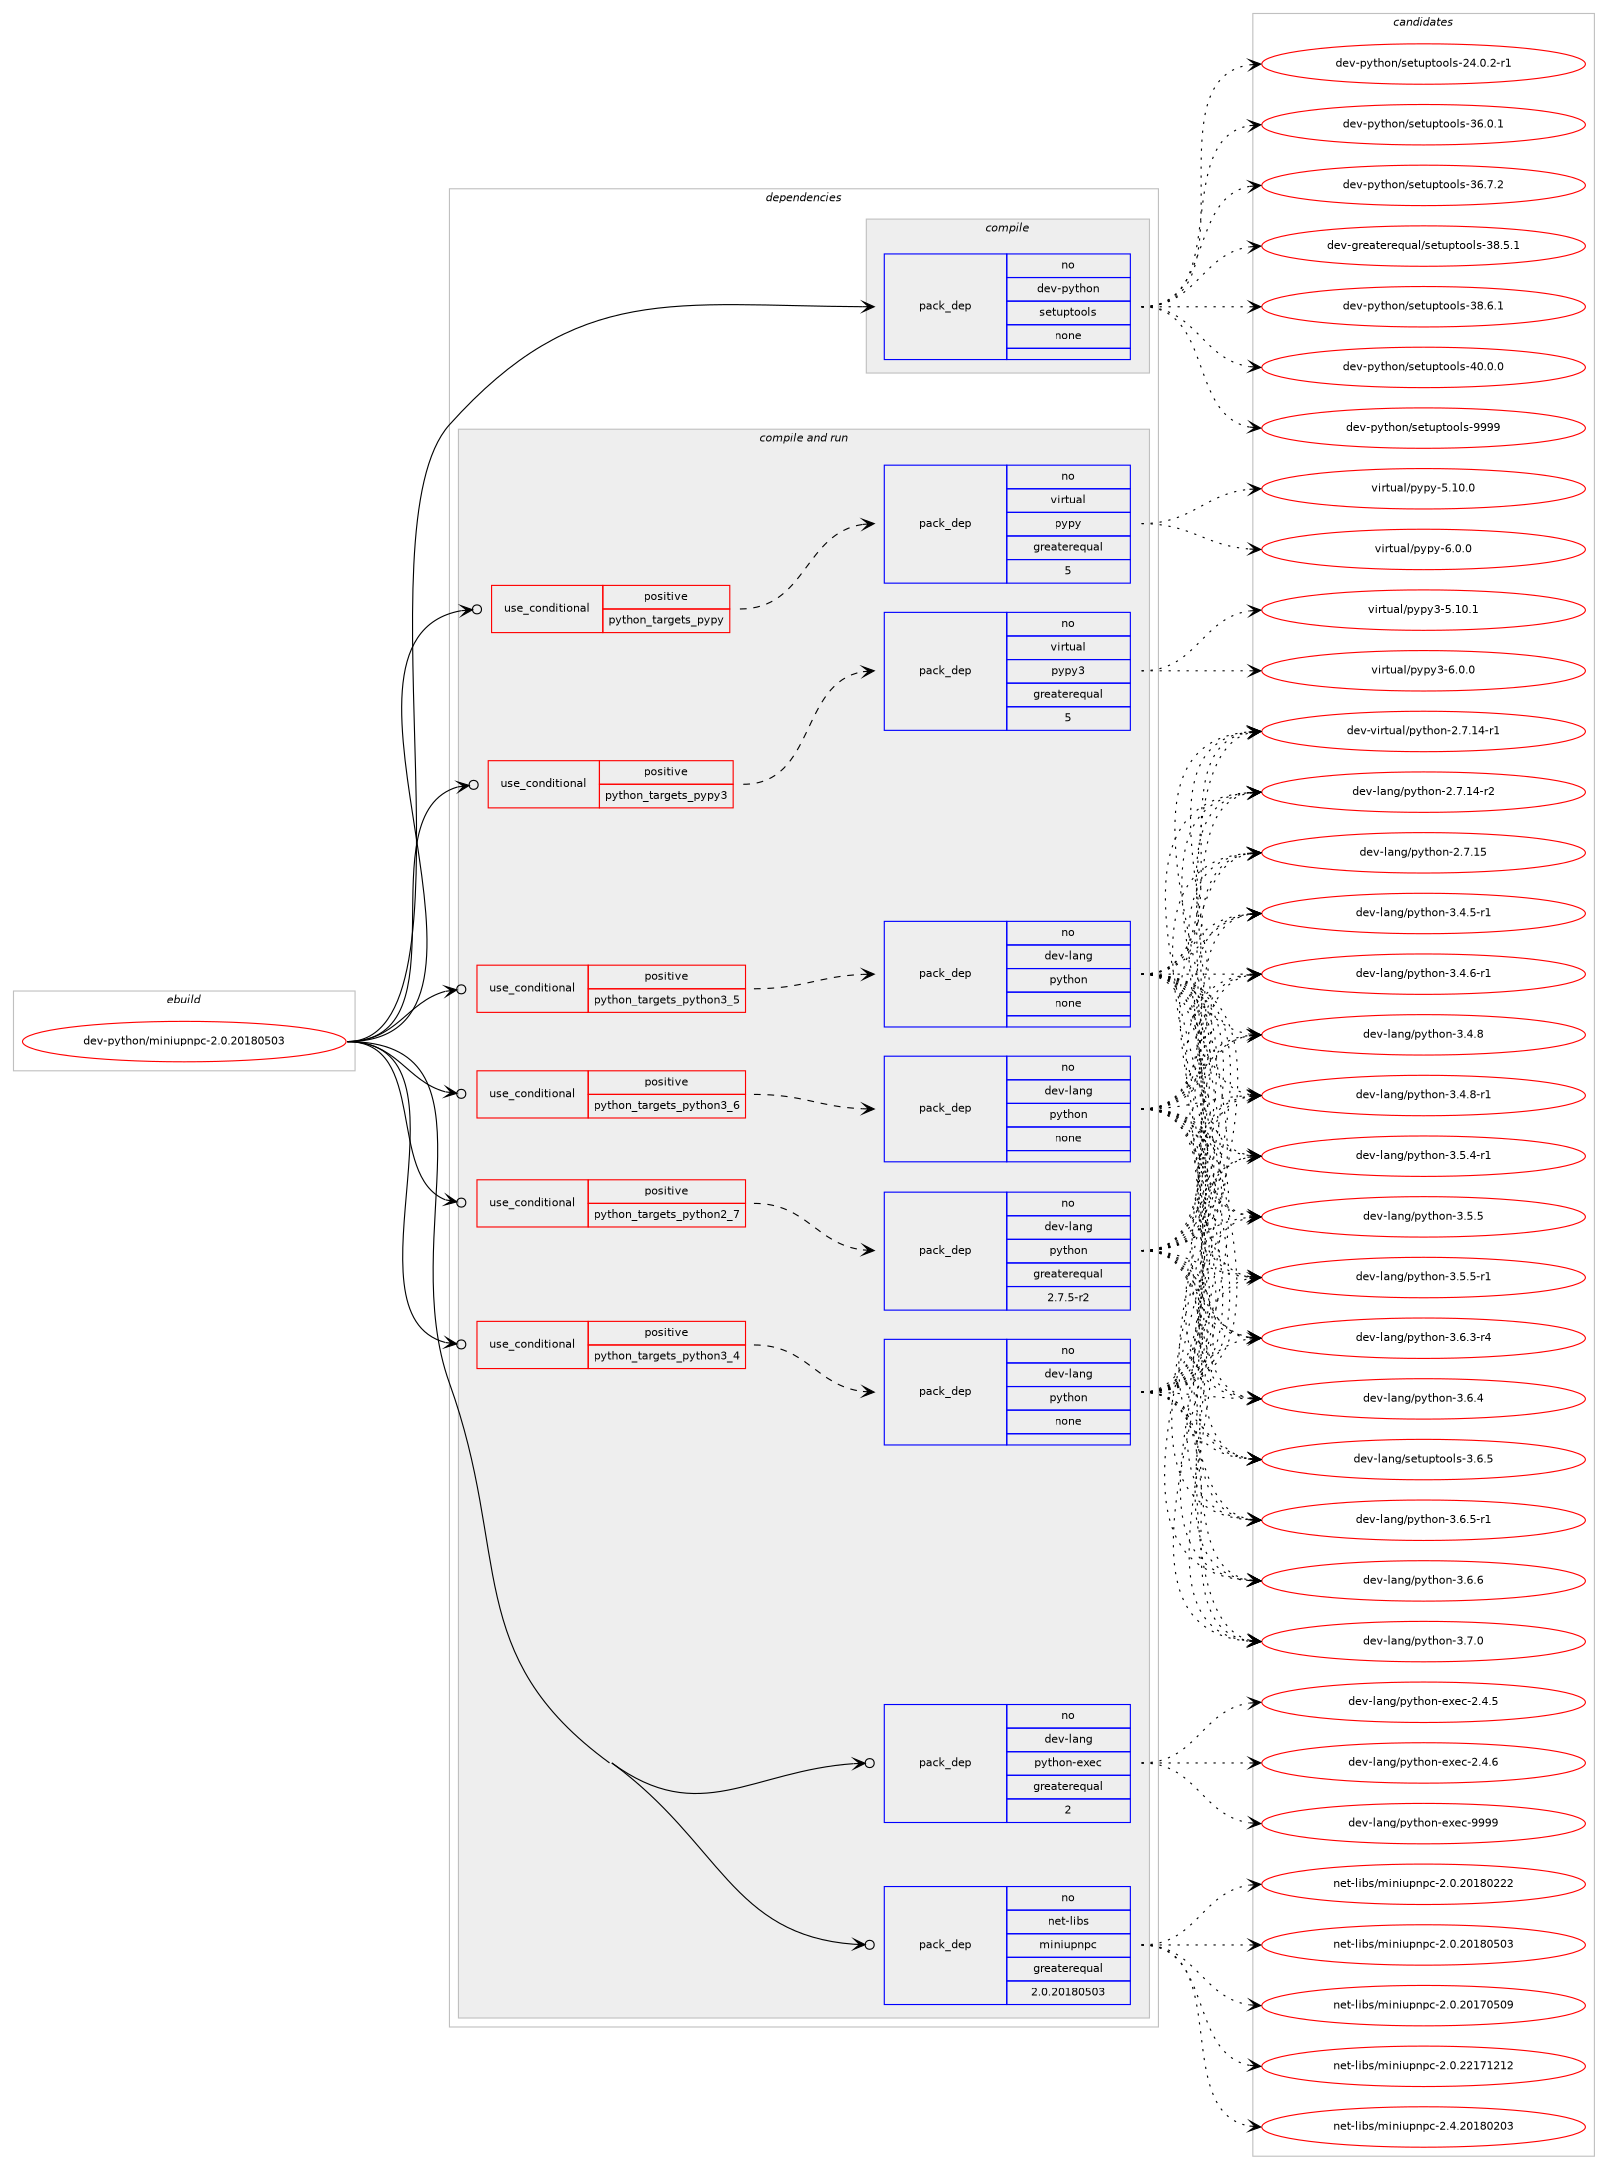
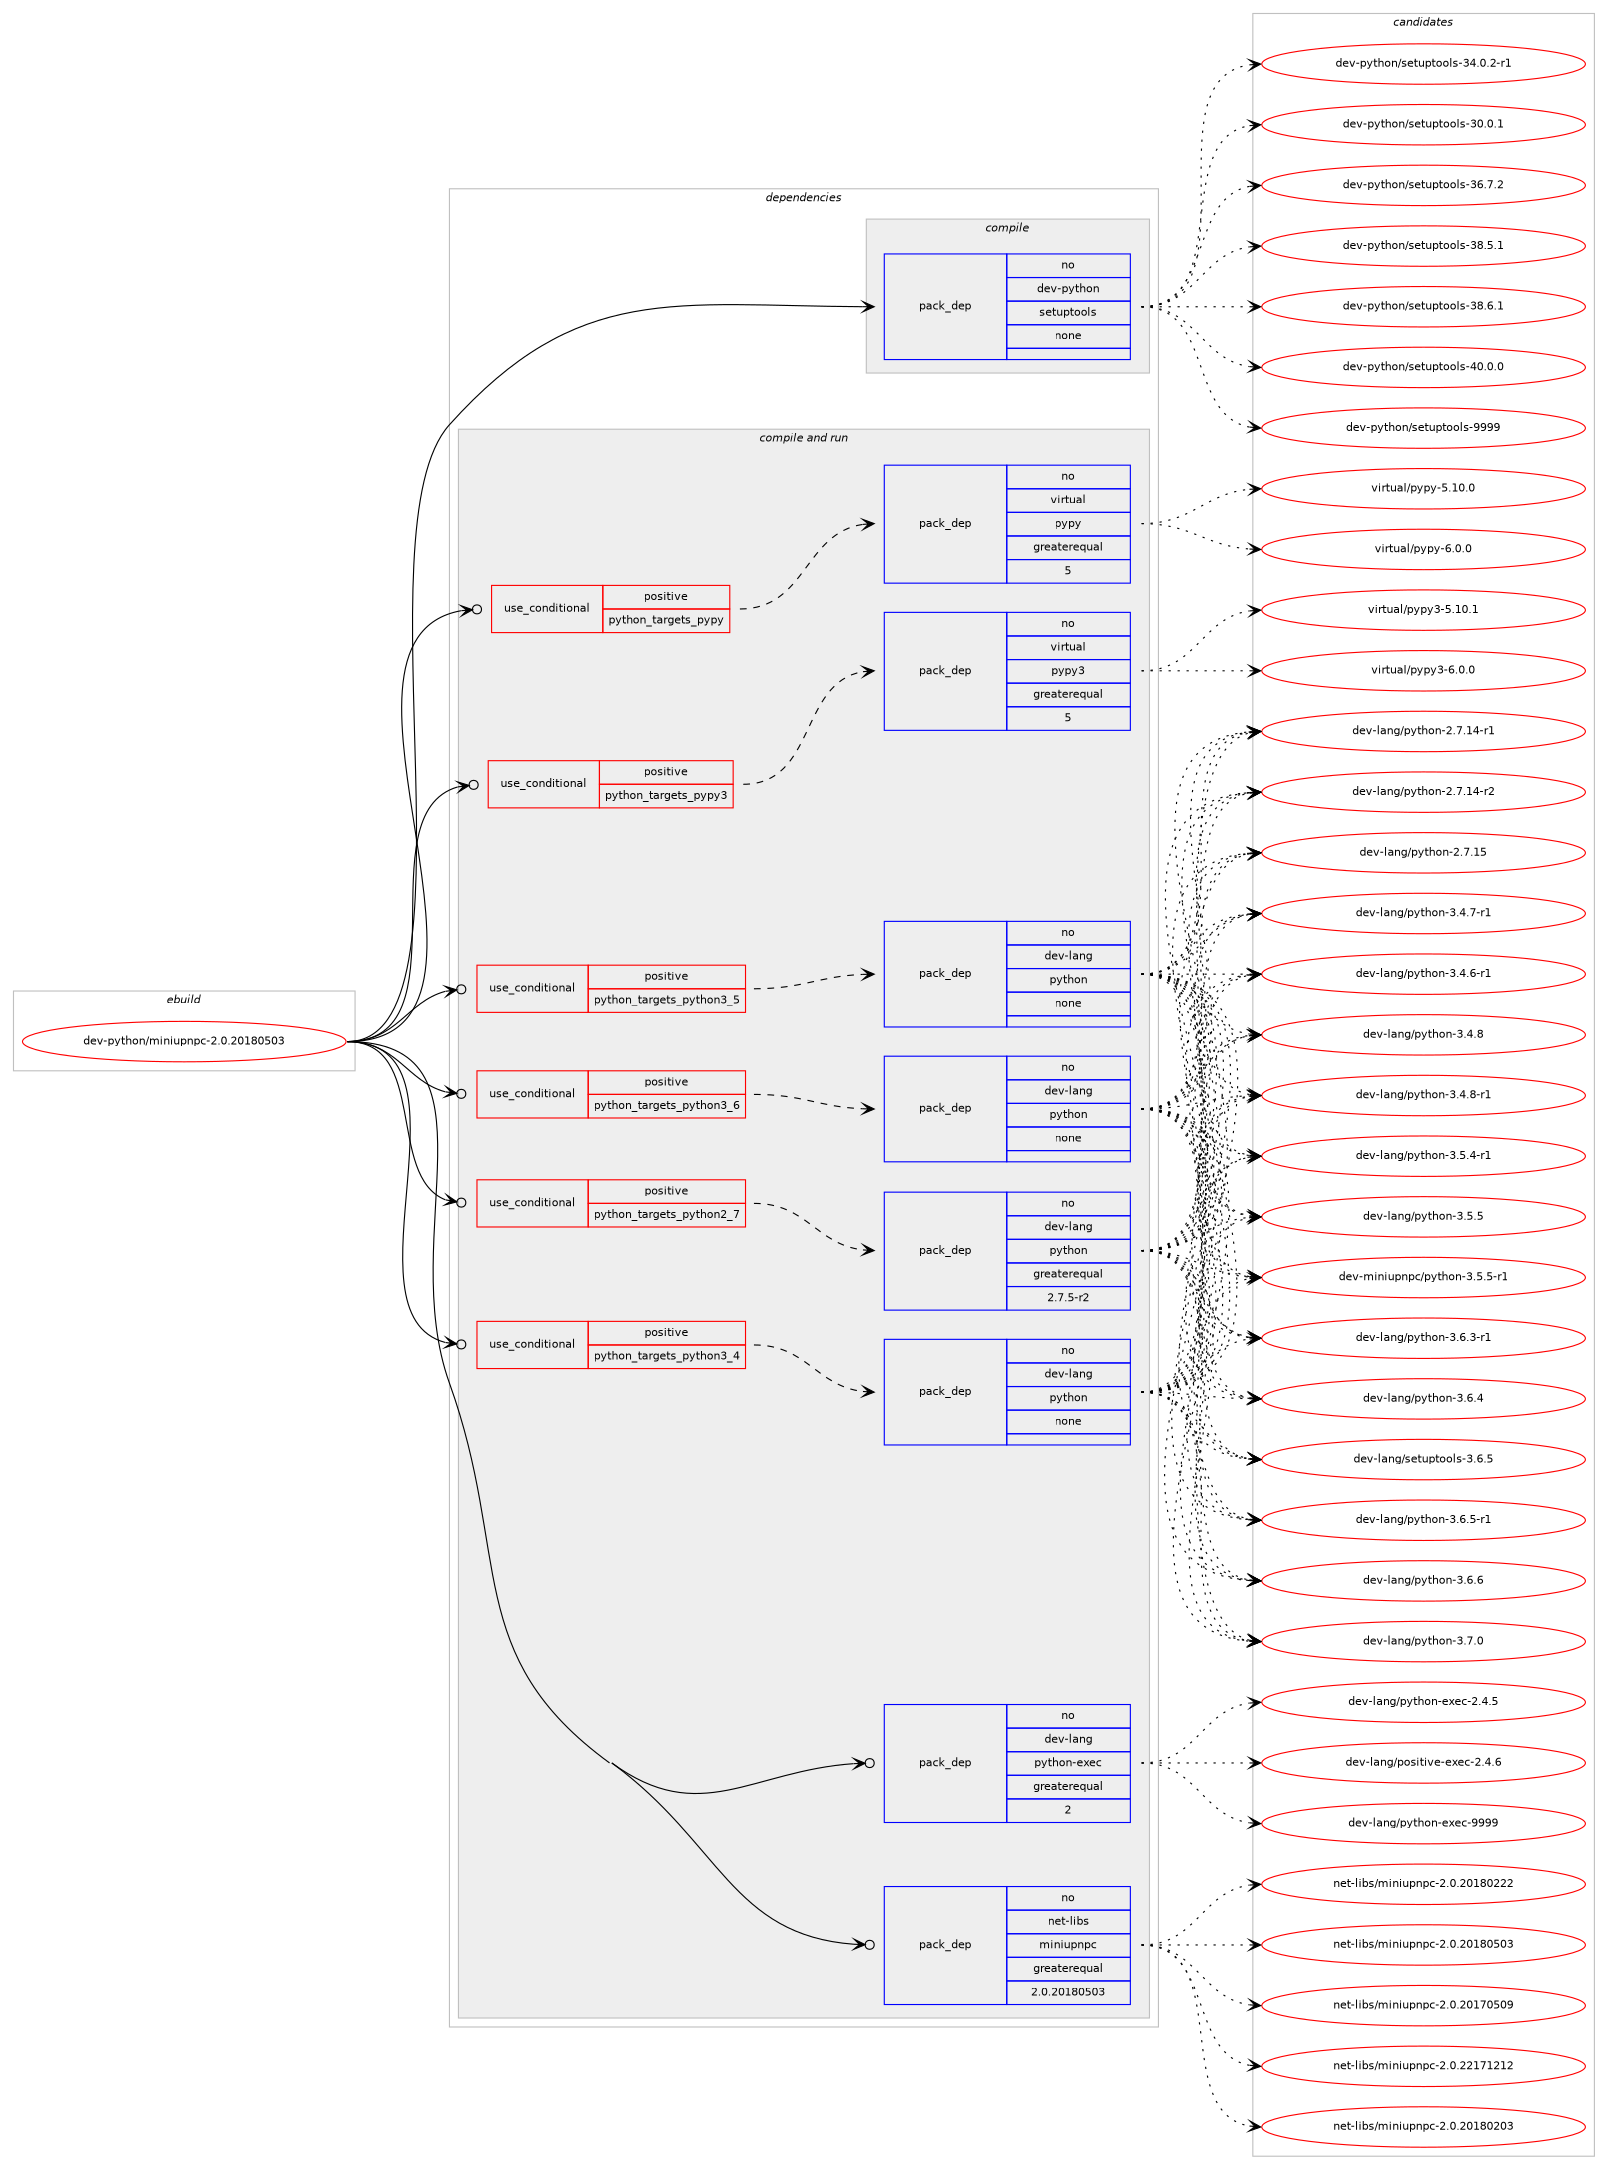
node "dev-python/setuptools-24.0.2-r1": label "dev-python/setuptools-24.0.2-r1" -> "dev-python/setuptools-34.0.2-r1"
node "dev-python/setuptools-36.0.1": label "dev-python/setuptools-36.0.1" -> "dev-python/setuptools-30.0.1"
node "dev-greaterequal/setuptools-38.5.1": label "dev-greaterequal/setuptools-38.5.1" -> "dev-python/setuptools-38.5.1"
node "dev-virtual/python-2.7.14-r1": label "dev-virtual/python-2.7.14-r1" -> "dev-lang/python-2.7.14-r1"
node "dev-lang/python-3.4.5-r1": label "dev-lang/python-3.4.5-r1" -> "dev-lang/python-3.4.7-r1"
node "dev-lang/python-3.5.5-r1": label "dev-lang/python-3.5.5-r1" -> "dev-miniupnpc/python-3.5.5-r1"
node "dev-lang/python-3.6.3-r4": label "dev-lang/python-3.6.3-r4" -> "dev-lang/python-3.6.3-r1"
node "dev-lang/python-exec-2.4.6": label "dev-lang/python-exec-2.4.6" -> "dev-lang/positive-exec-2.4.6"
node "net-libs/miniupnpc-2.4.20180203": label "net-libs/miniupnpc-2.4.20180203" -> "net-libs/miniupnpc-2.0.20180203"
